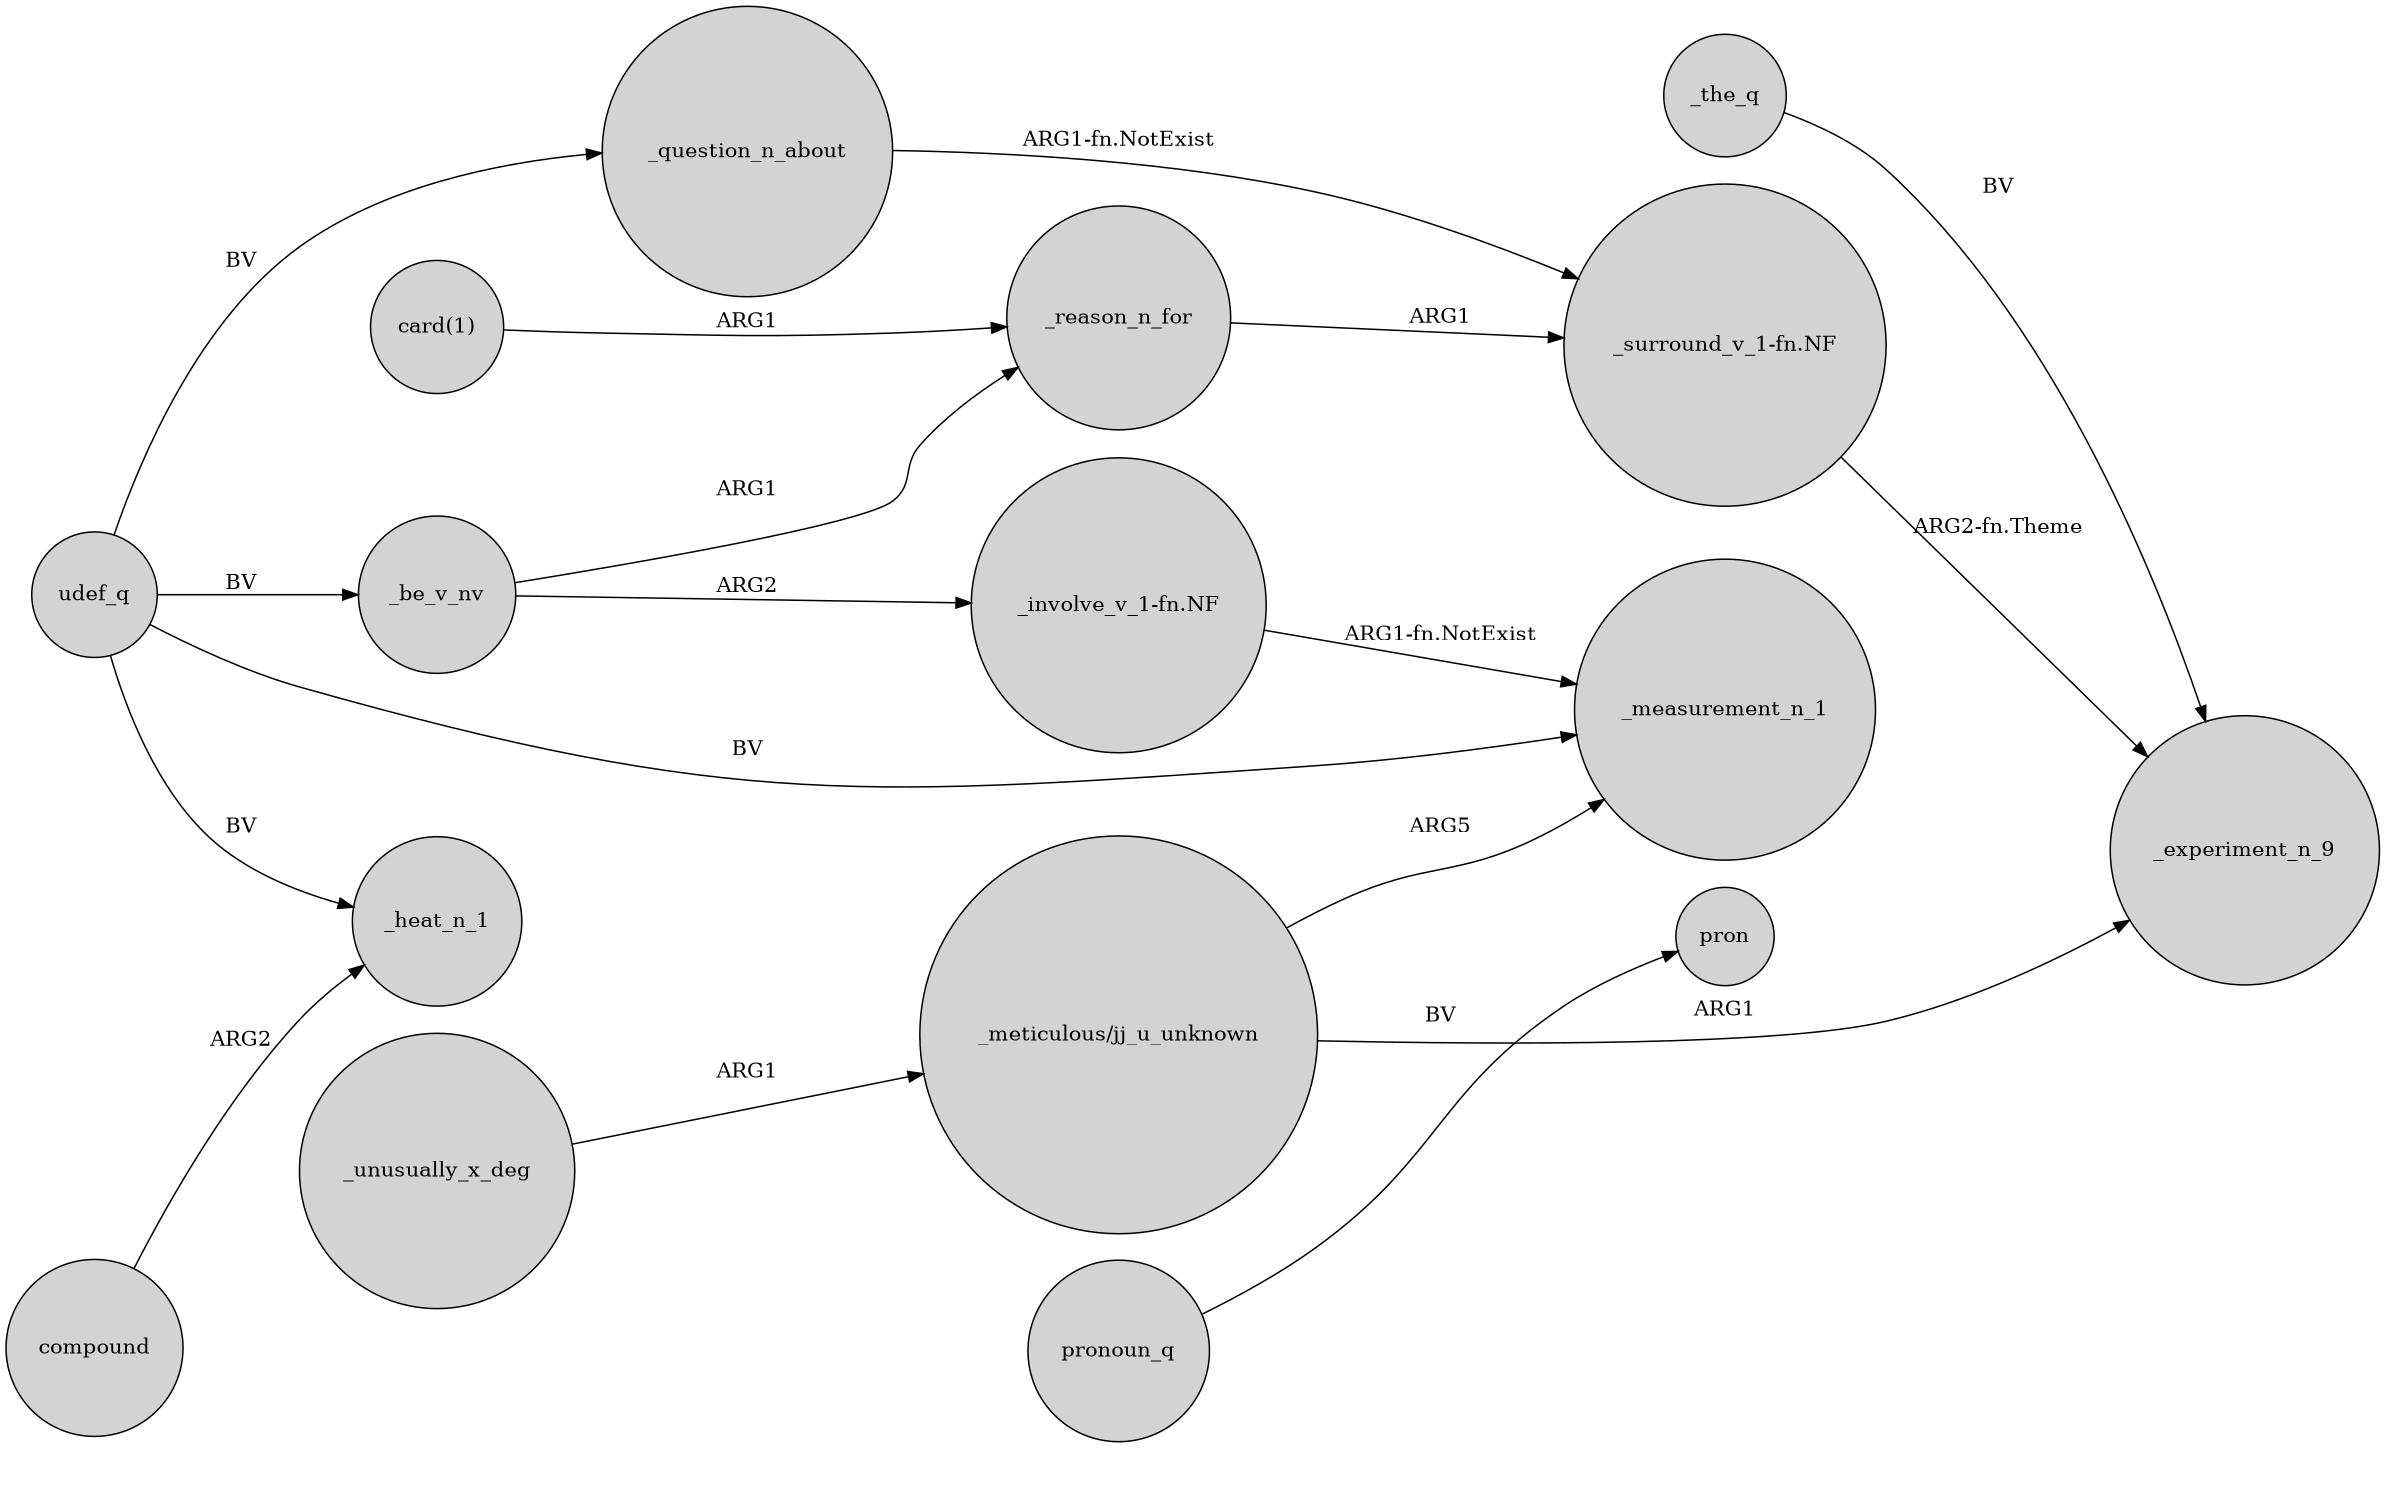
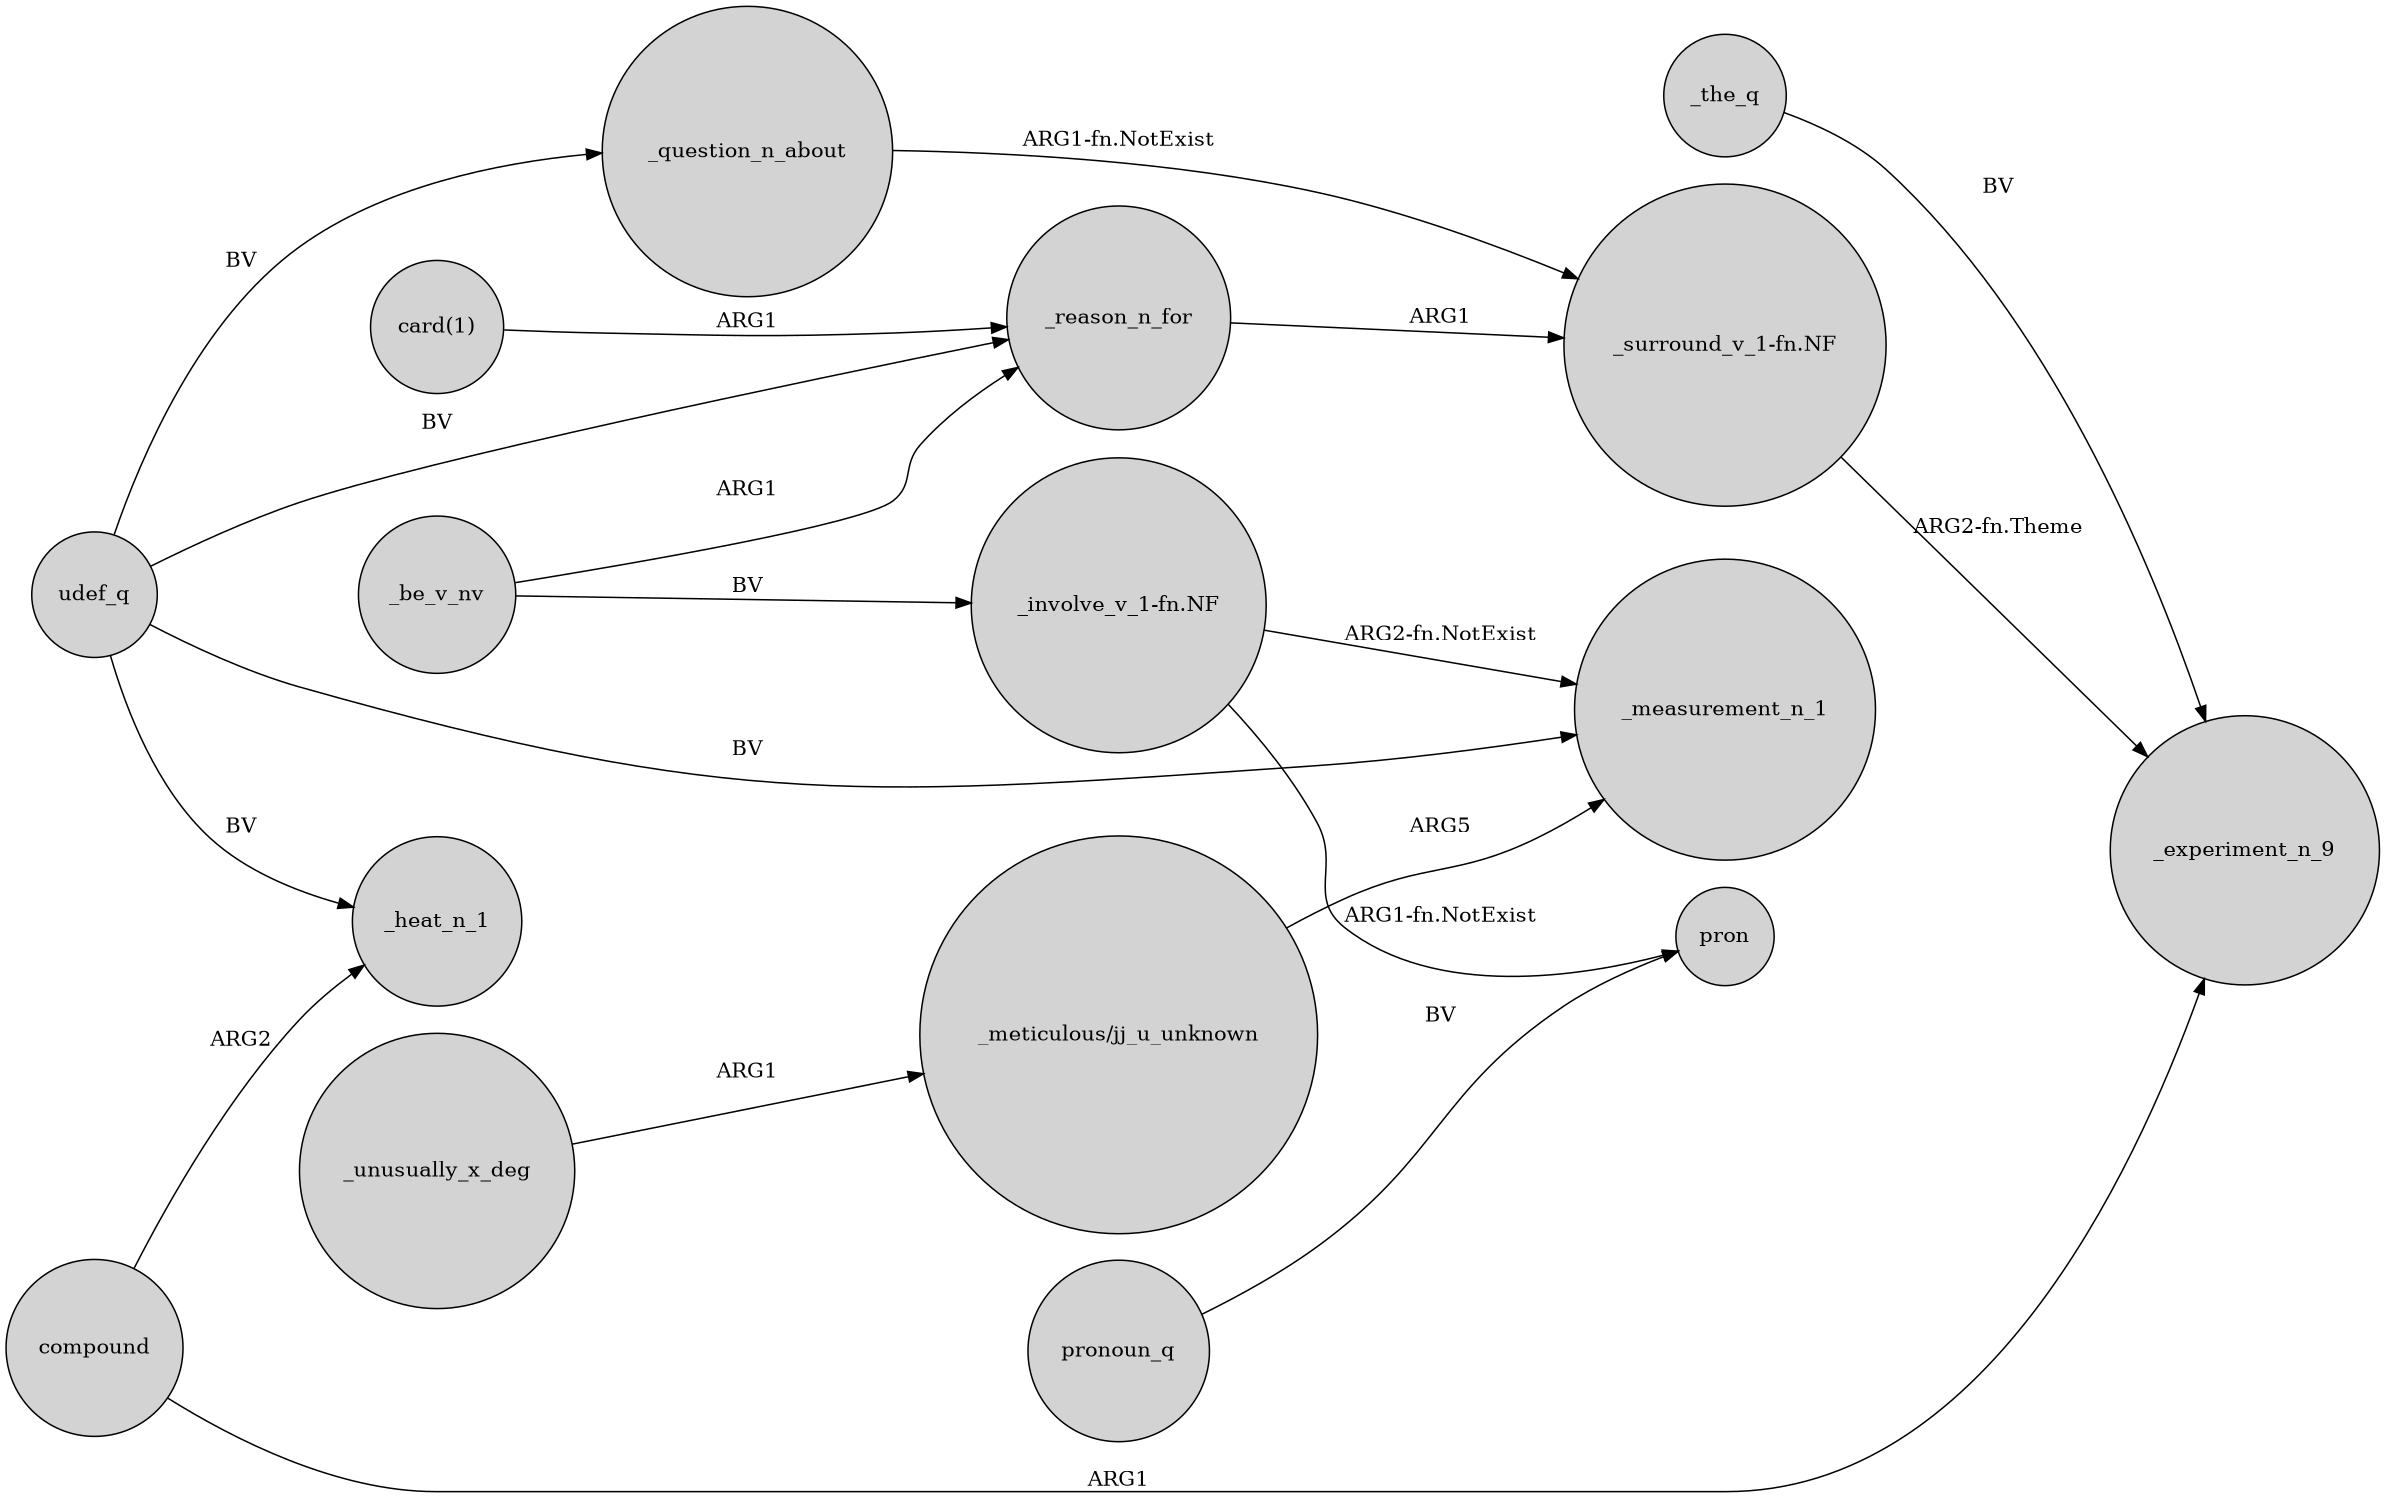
edge "_be_v_nv" -> "_involve_v_1-fn.NF": label "ARG2" -> "BV"
edge "udef_q" -> "_be_v_nv": now "udef_q" -> "_reason_n_for"
edge "_involve_v_1-fn.NF" -> "_measurement_n_1": label "ARG1-fn.NotExist" -> "ARG2-fn.NotExist"
edge "_involve_v_1-fn.NF" -> "pron": added, label "ARG1-fn.NotExist"
edge "_meticulous/jj_u_unknown" -> "_experiment_n_9": now "compound" -> "_experiment_n_9"
